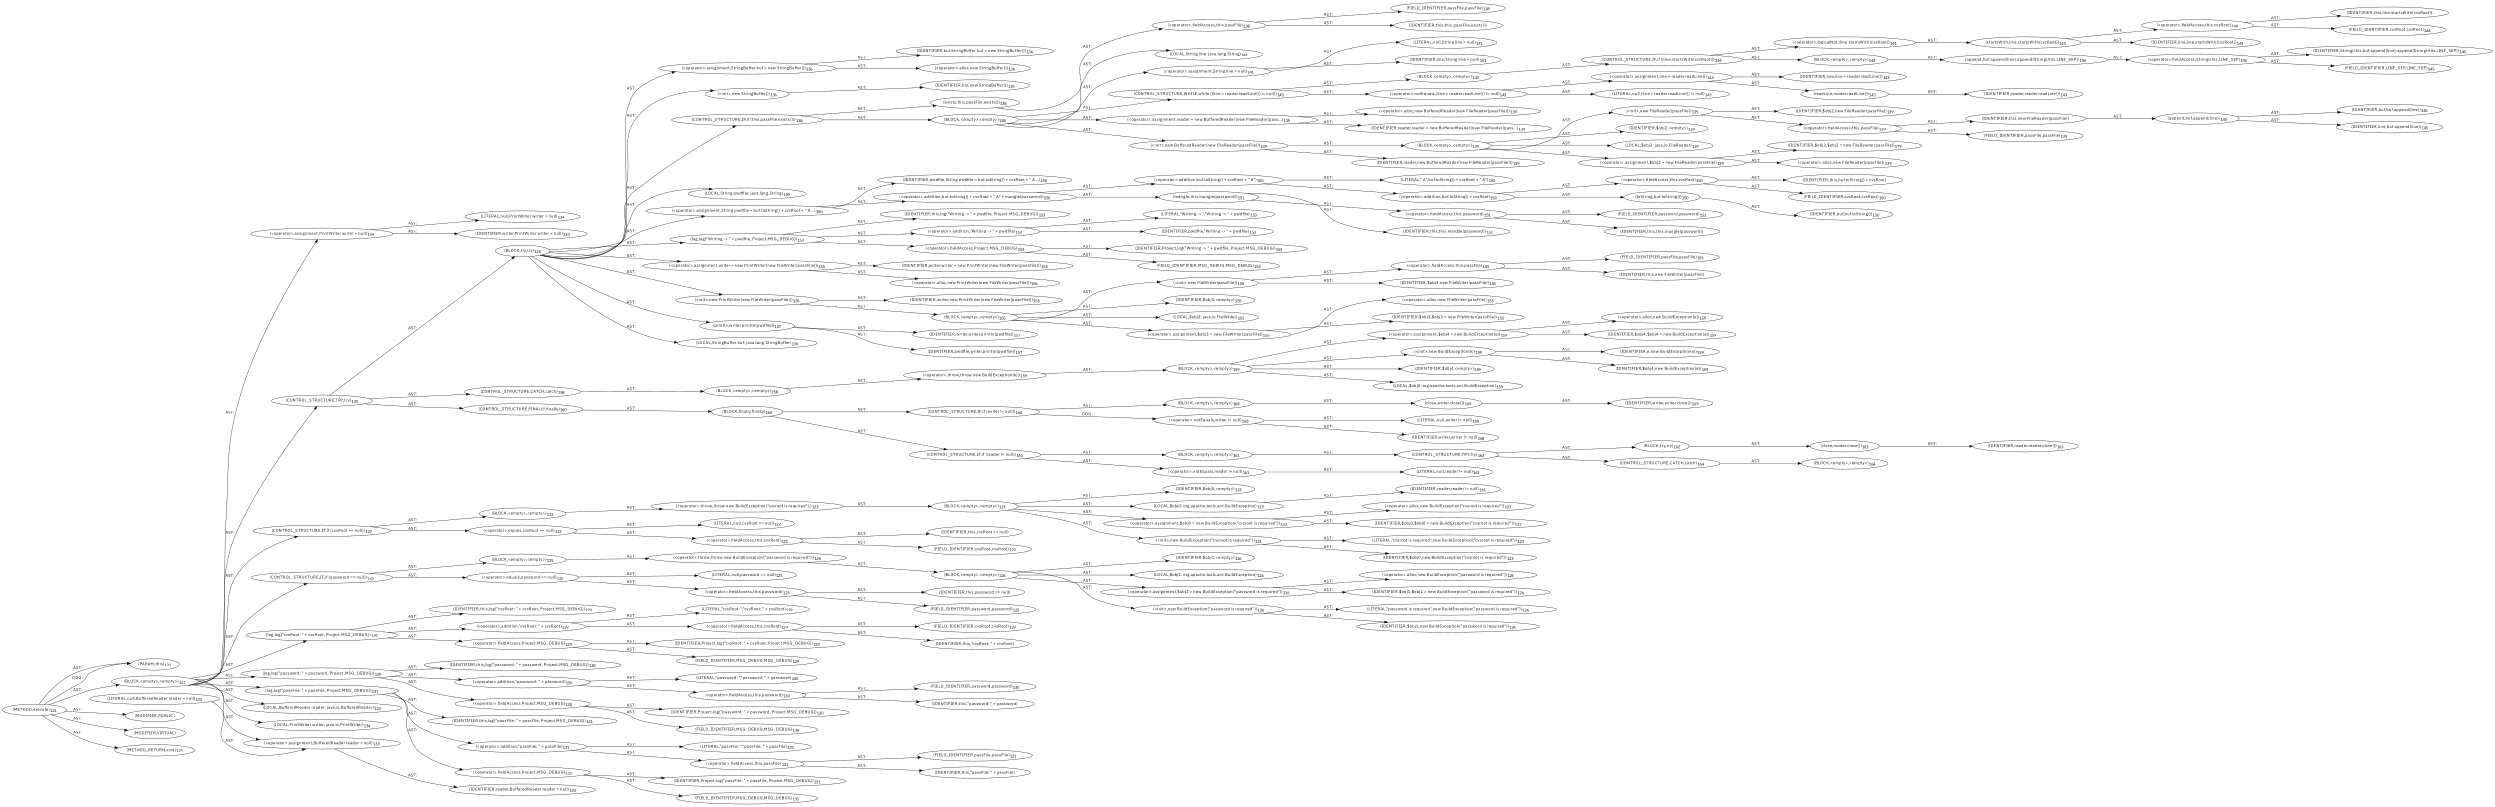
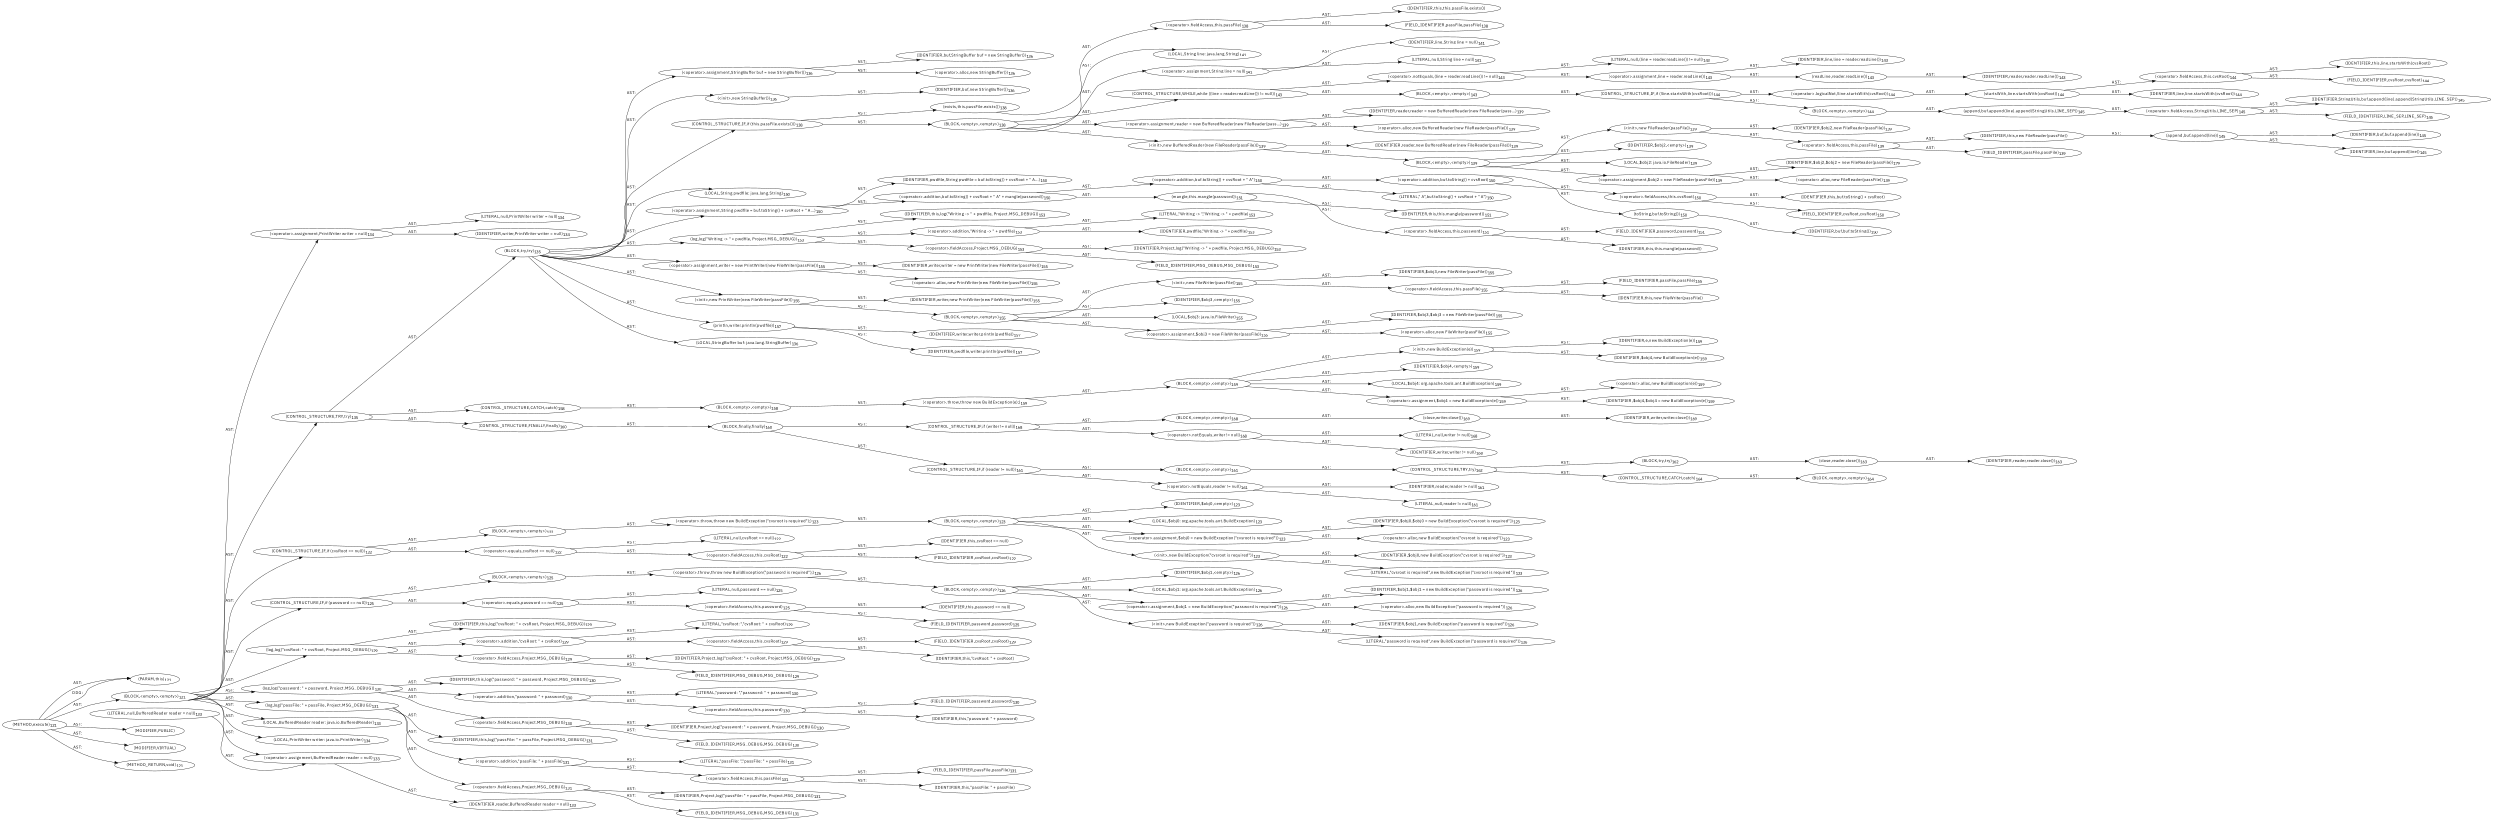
edge "(CONTROL_STRUCTURE,IF,if (writer != null))" -> "(<operator>.notEquals,writer != null)": label "DDG: " -> "AST: "
edge "(LOCAL,$obj0: org.apache.tools.ant.BuildException)" -> "(IDENTIFIER,reader,reader != null)": now "(<operator>.notEquals,reader != null)" -> "(IDENTIFIER,reader,reader != null)"
